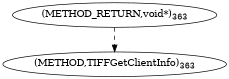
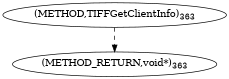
edge "(METHOD_RETURN,void*)" -> "(METHOD,TIFFGetClientInfo)": reversed
